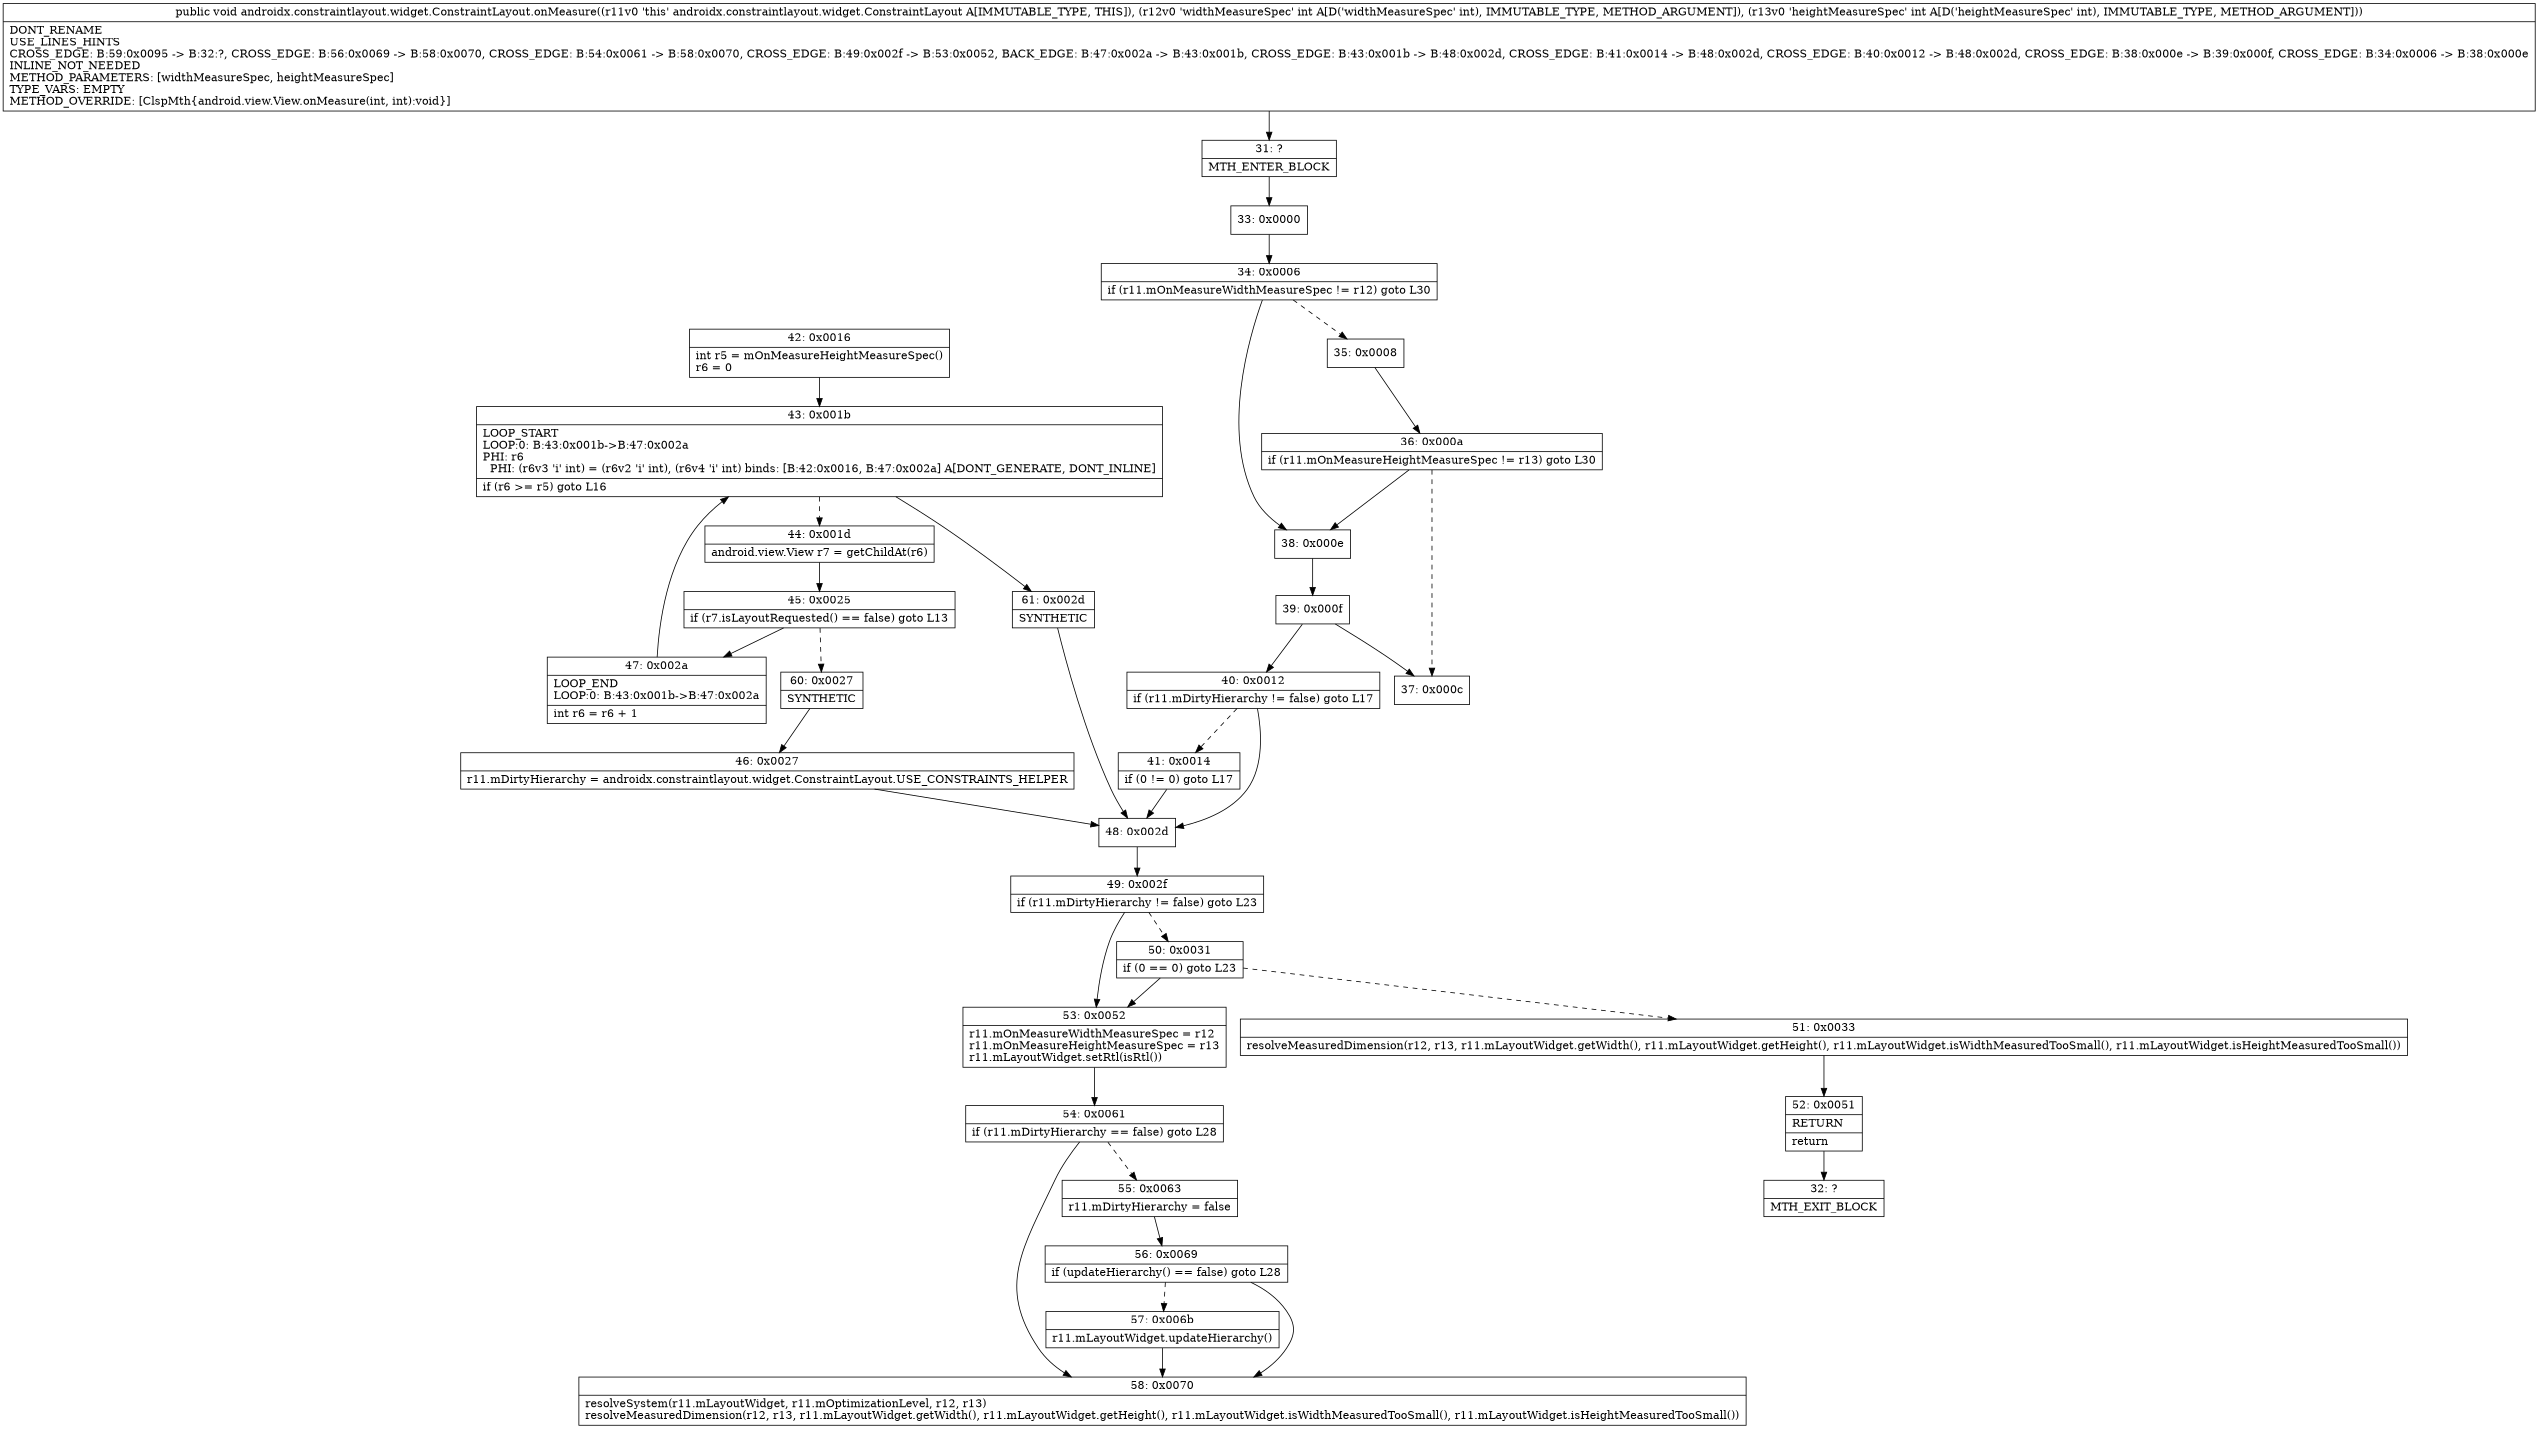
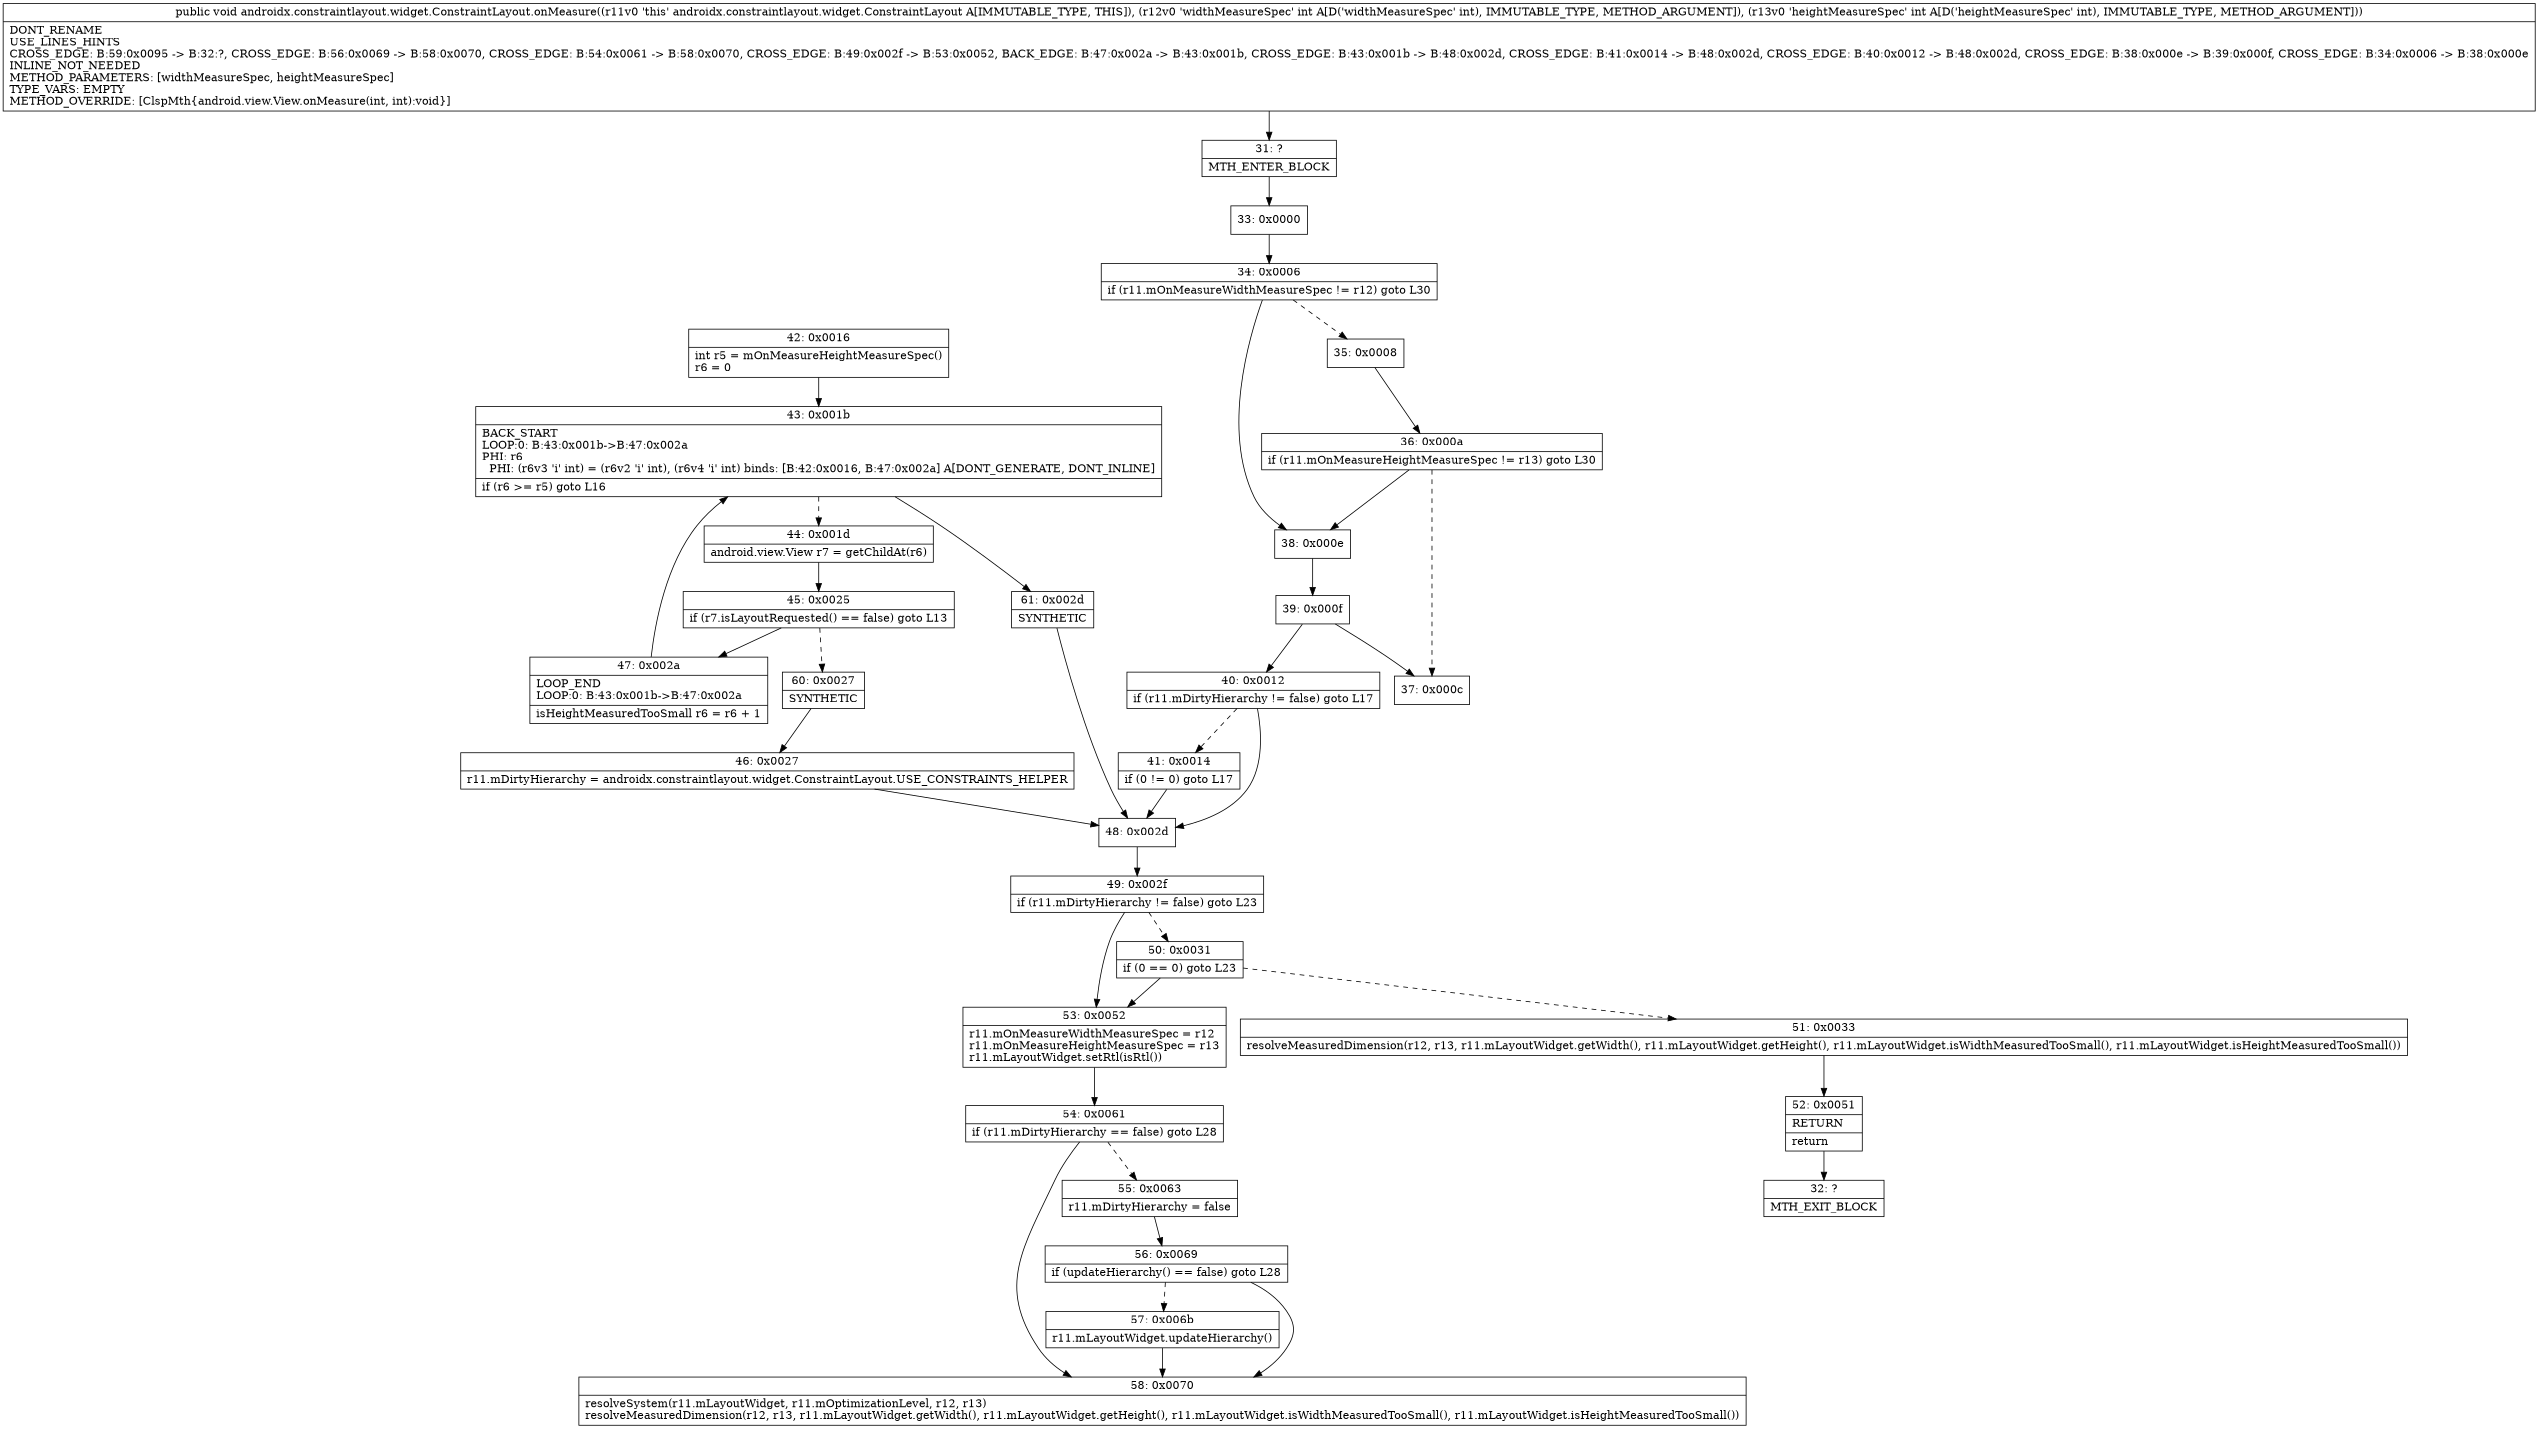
node "43: 0x001b": text "LOOP_START" -> "BACK_START"
node "47: 0x002a": text "int r6 = r6 + 1" -> "isHeightMeasuredTooSmall r6 = r6 + 1"
